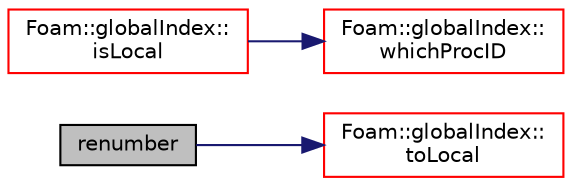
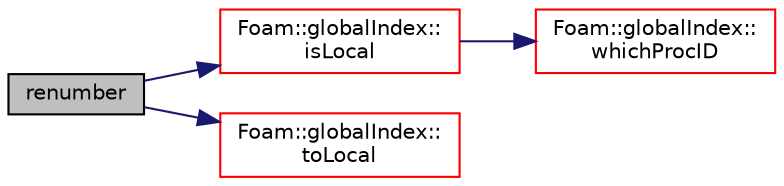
edge "renumber" -> "Foam::globalIndex:: isLocal": added
